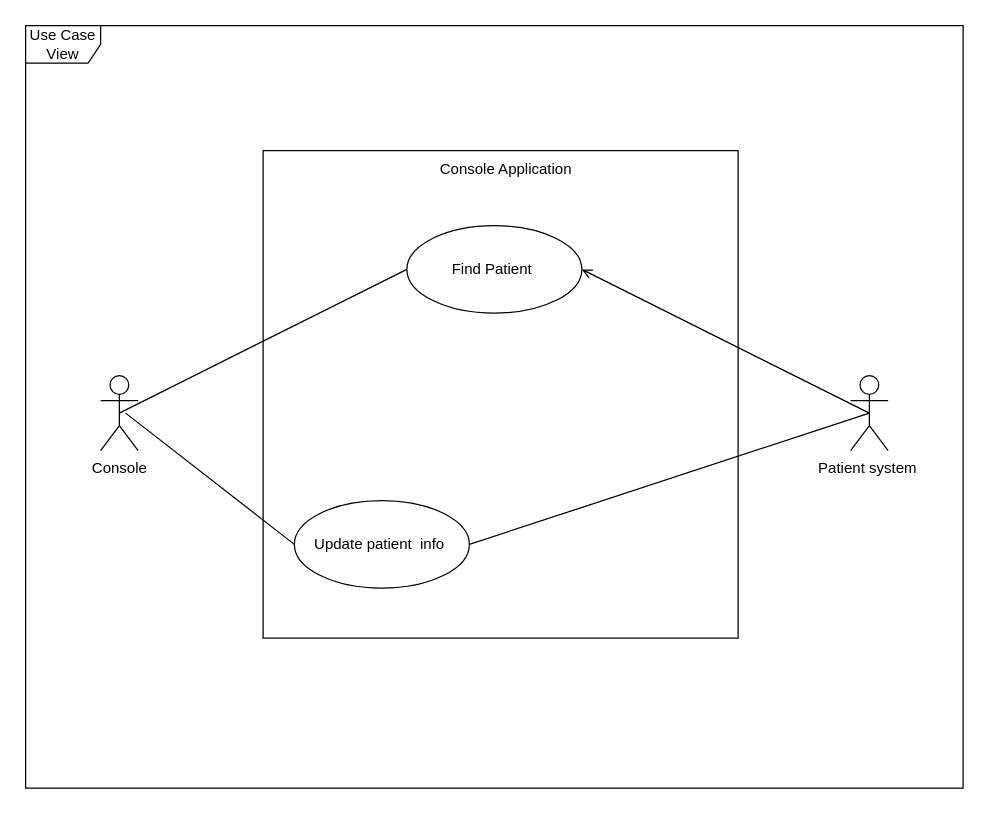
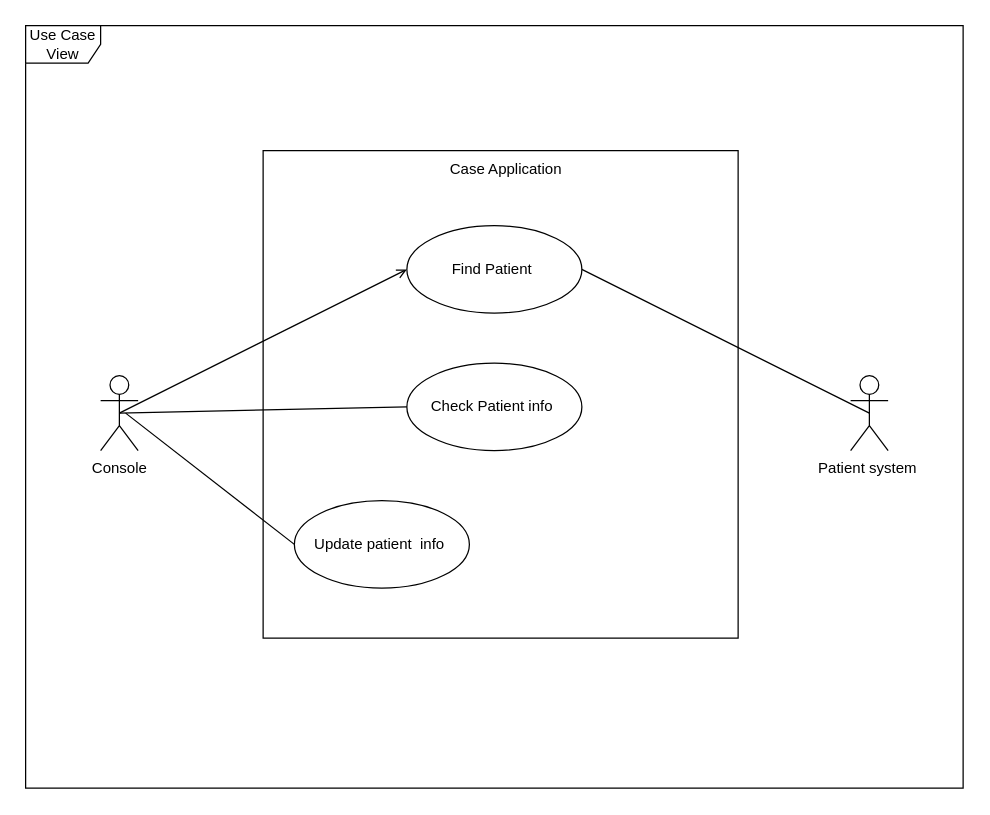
node "Console Application": label "Console Application" -> "Case Application"
edge "Find Patient" -- "Console": arrowhead none -> open
edge "Patient system" -> "Find Patient": arrowhead open -> none
node "Check Patient info": added
edge "Check Patient info" -- "Console": added
edge "Patient system" -- "Update patient info": removed
